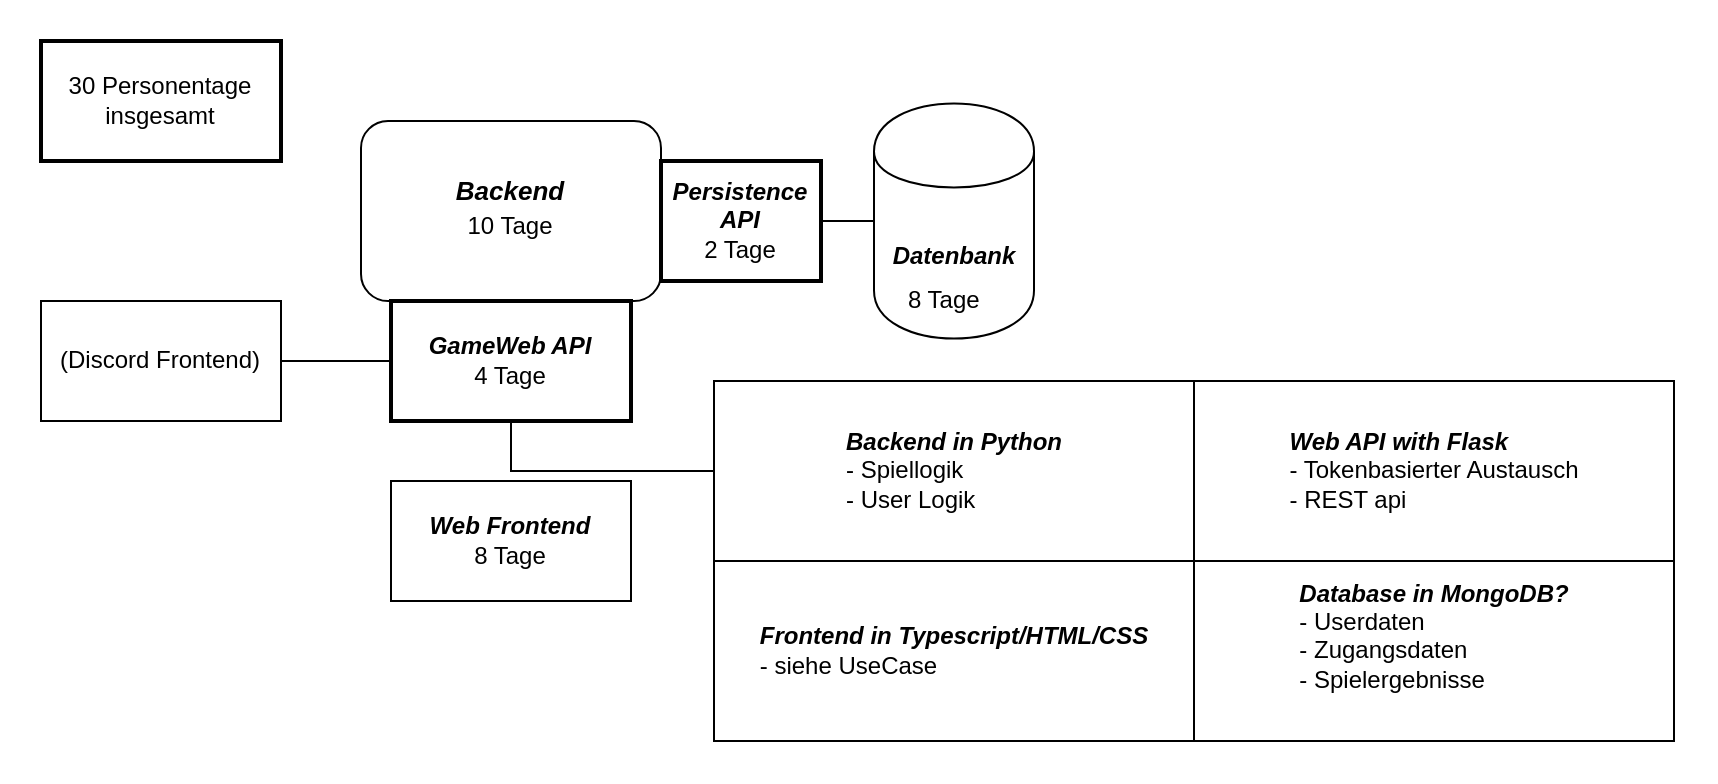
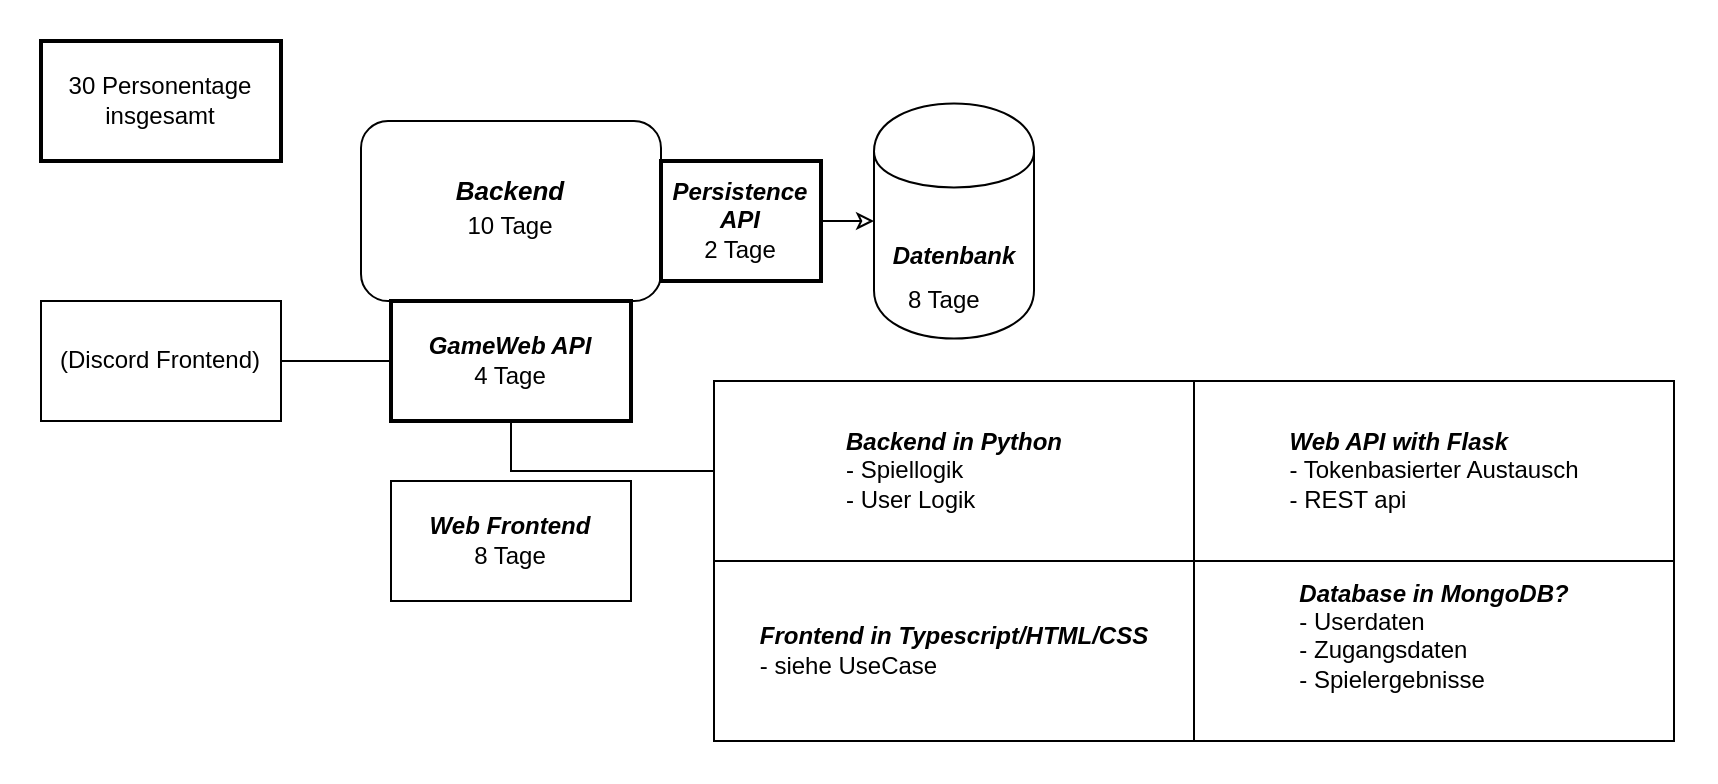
edge "Persistence API 2 Tage" -- "Datenbank": arrowhead none -> classic
